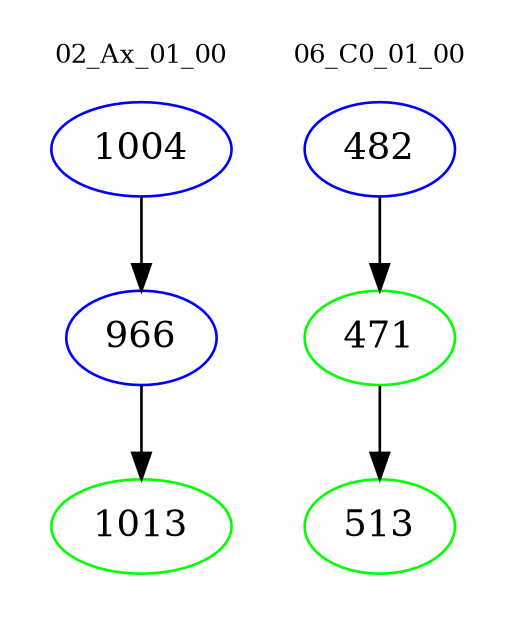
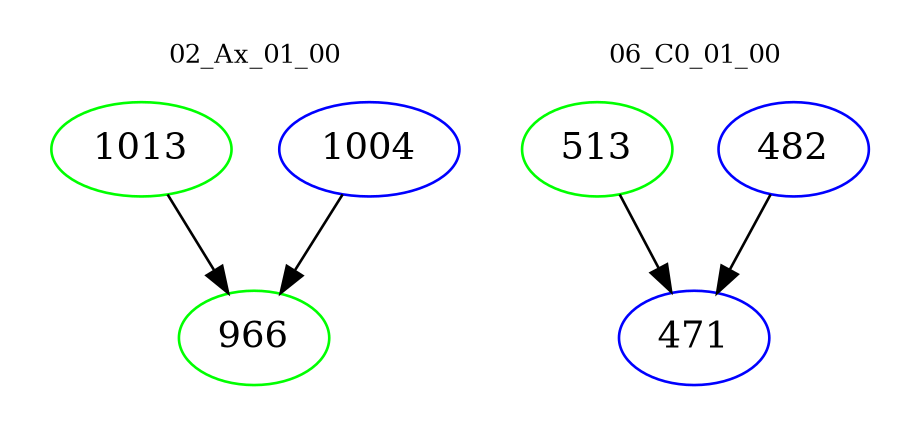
node "966": color blue -> green
node "471": color green -> blue
edge "966" -> "1013": reversed
edge "471" -> "513": reversed
